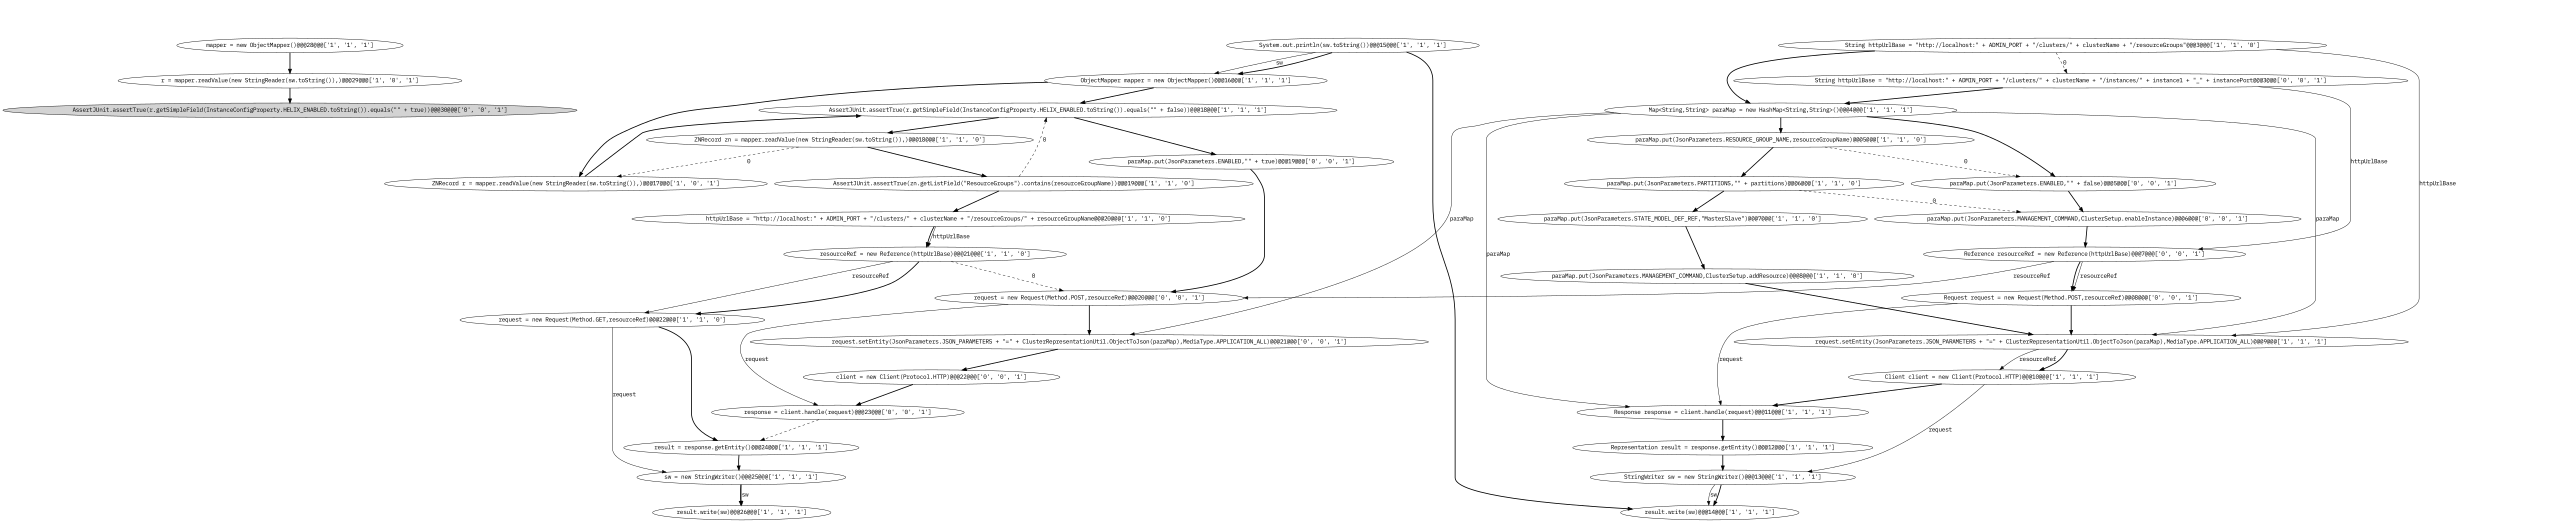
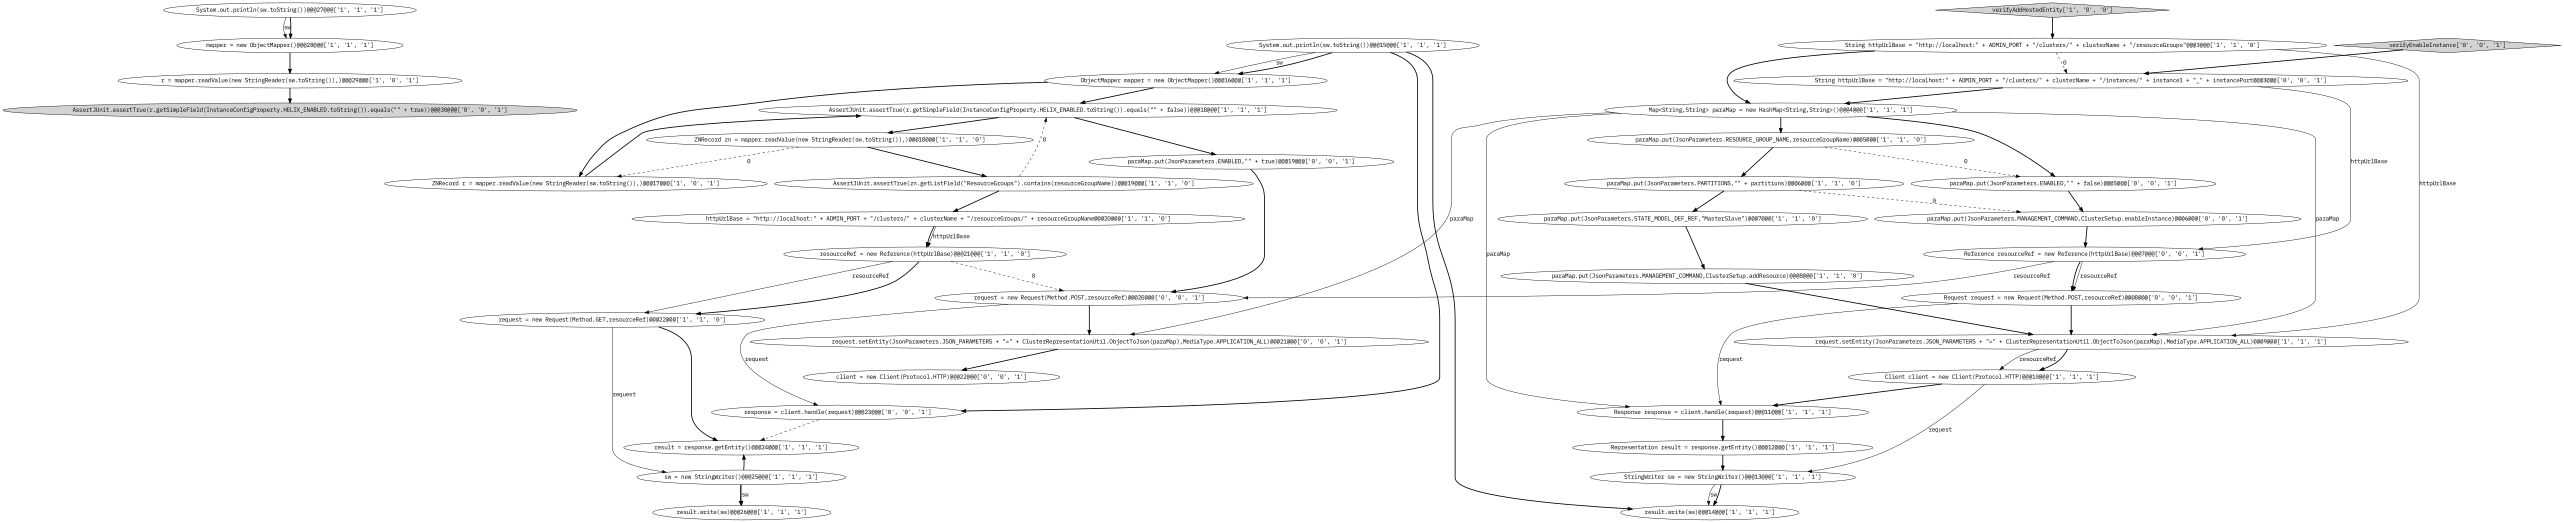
node "System.out.println(sw.toString())@@@27@@@['1', '1', '1']": added
node "verifyAddHostedEntity['1', '0', '0']": added
node "verifyEnableInstance['0', '0', '1']": added
edge "client = new Client(Protocol.HTTP)@@@22@@@['0', '0', '1']" -> "response = client.handle(request)@@@23@@@['0', '0', '1']": now "System.out.println(sw.toString())@@@15@@@['1', '1', '1']" -> "response = client.handle(request)@@@23@@@['0', '0', '1']"
edge "result = response.getEntity()@@@24@@@['1', '1', '1']" -> "sw = new StringWriter()@@@25@@@['1', '1', '1']": reversed
